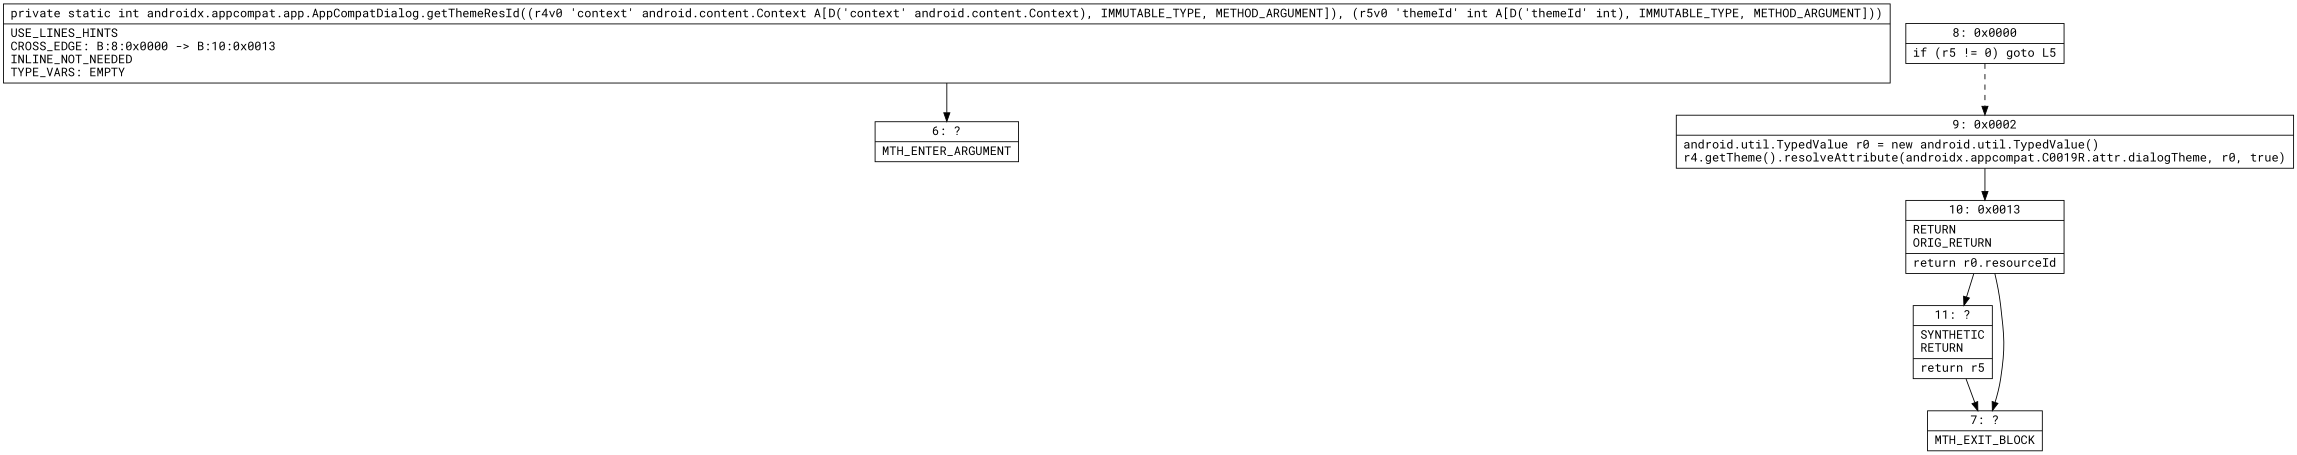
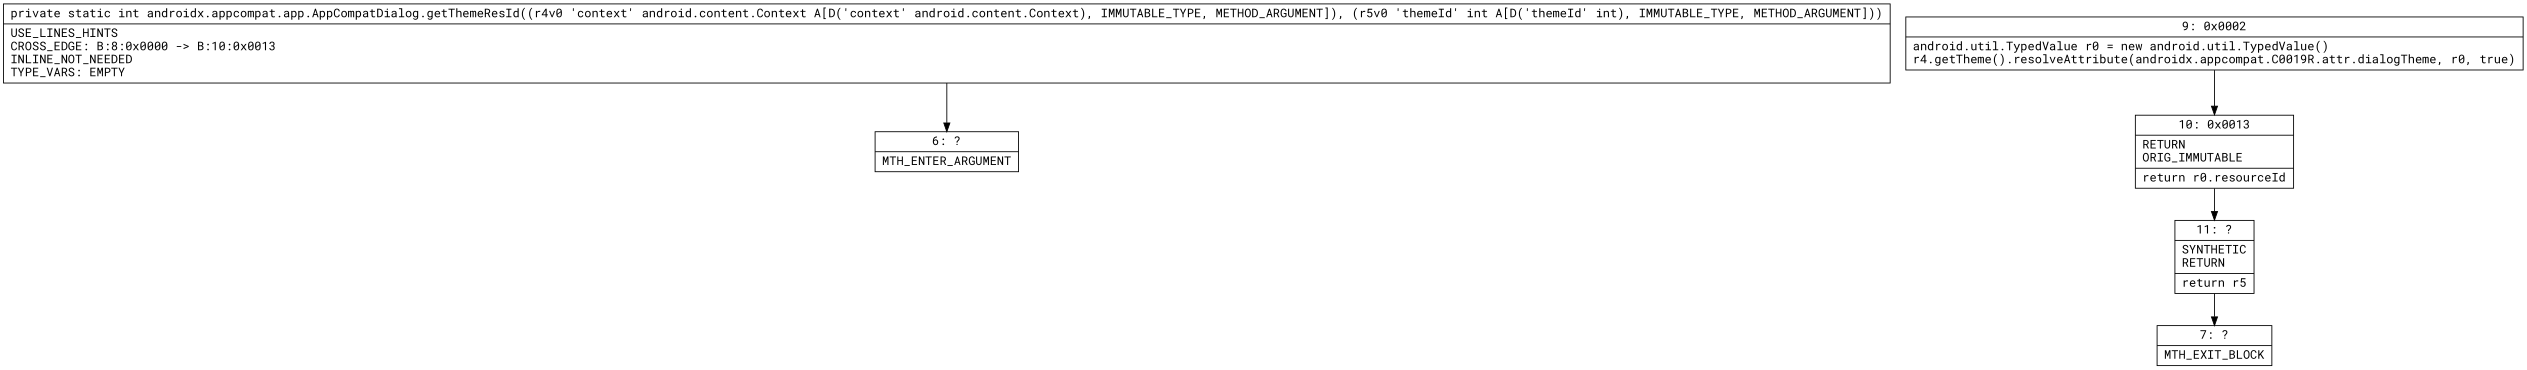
node "8: 0x0000": removed
node "10: 0x0013": text "ORIG_RETURN" -> "ORIG_IMMUTABLE"
edge "10: 0x0013" -> "7: ?": removed
